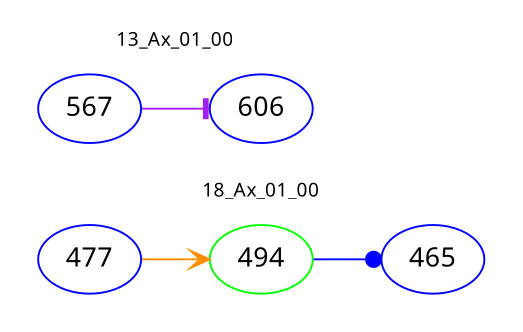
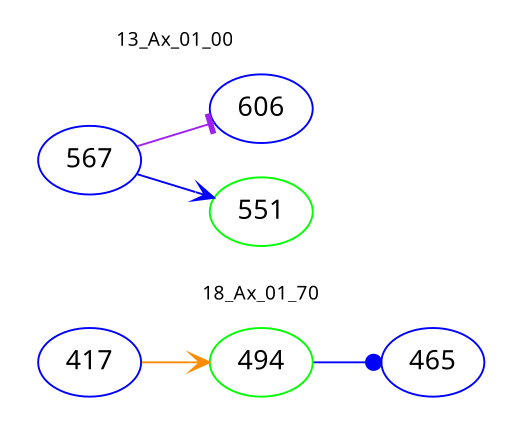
cluster "18_Ax_01_00": label "18_Ax_01_00" -> "18_Ax_01_70"
node "551": added
node "477": label "477" -> "417"
